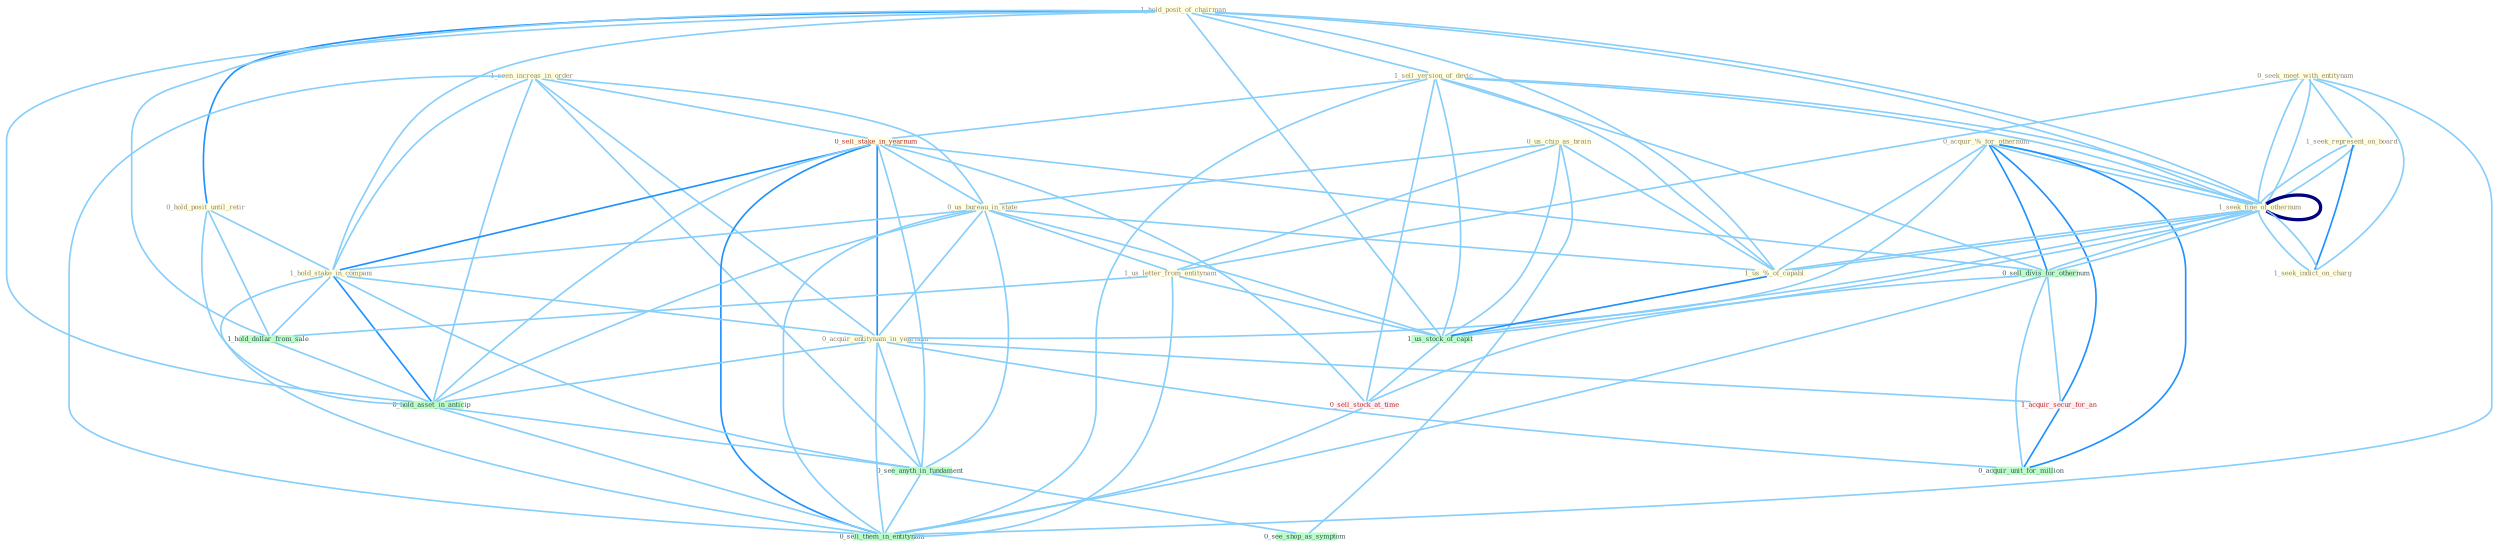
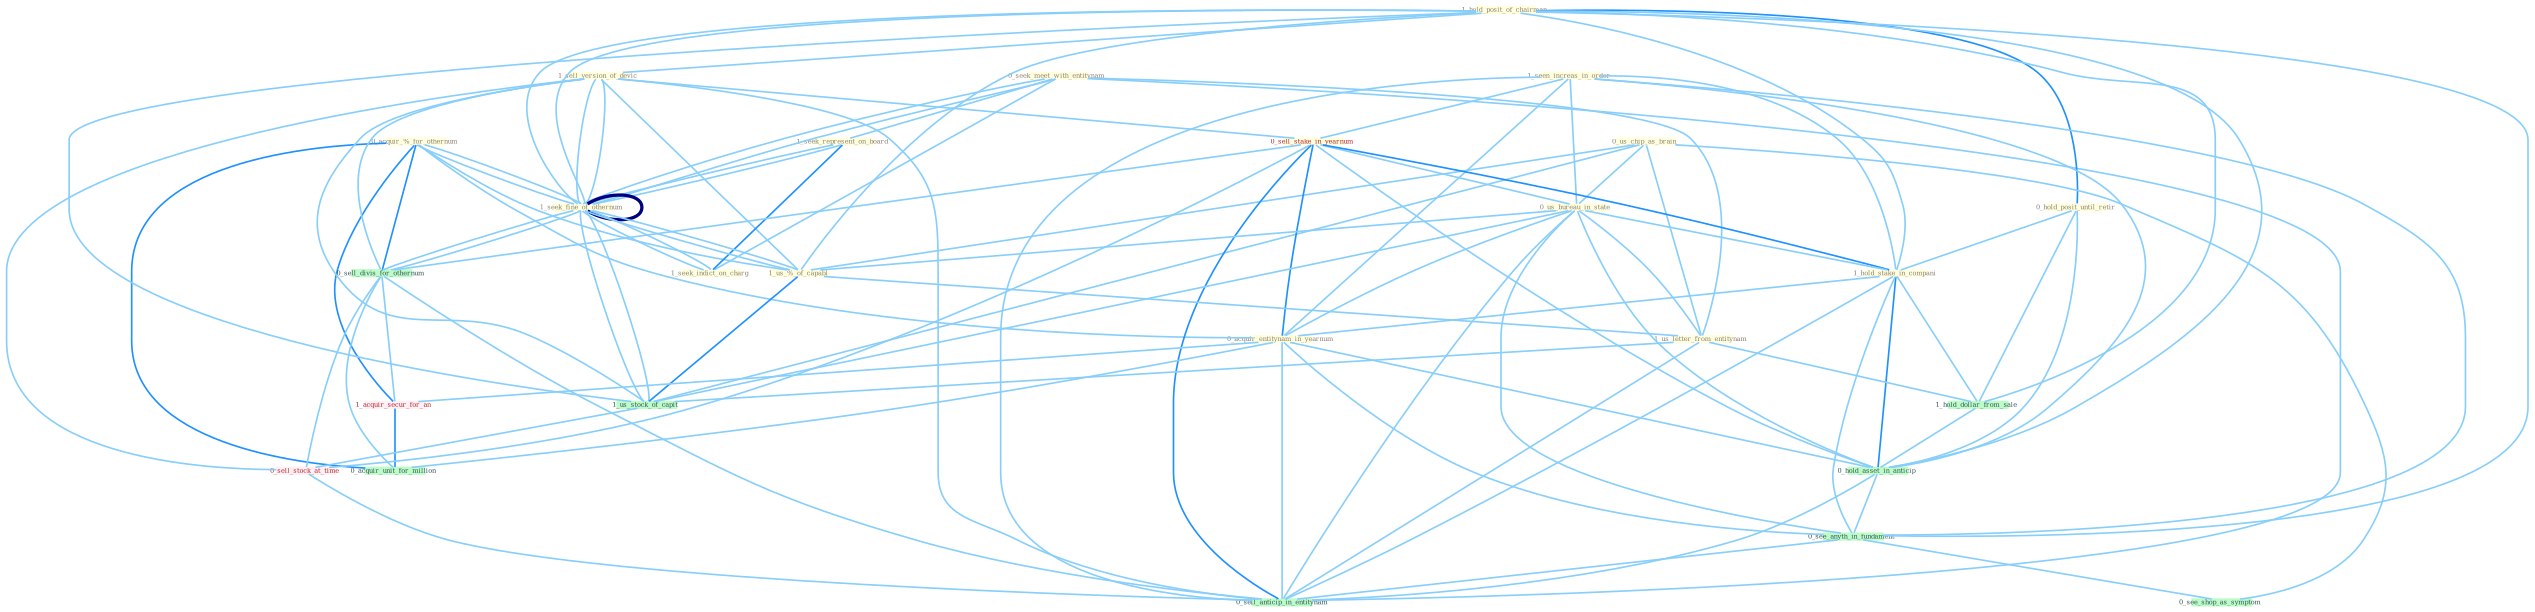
edge "1_us_%_of_capabl" -- "1_us_letter_from_entitynam": added
edge "0_sell_stake_in_yearnum" -- "0_see_anyth_in_fundament": now "1_hold_posit_of_chairman" -- "0_see_anyth_in_fundament"
node "0_sell_them_in_entitynam": label "0_sell_them_in_entitynam" -> "0_sell_anticip_in_entitynam"
